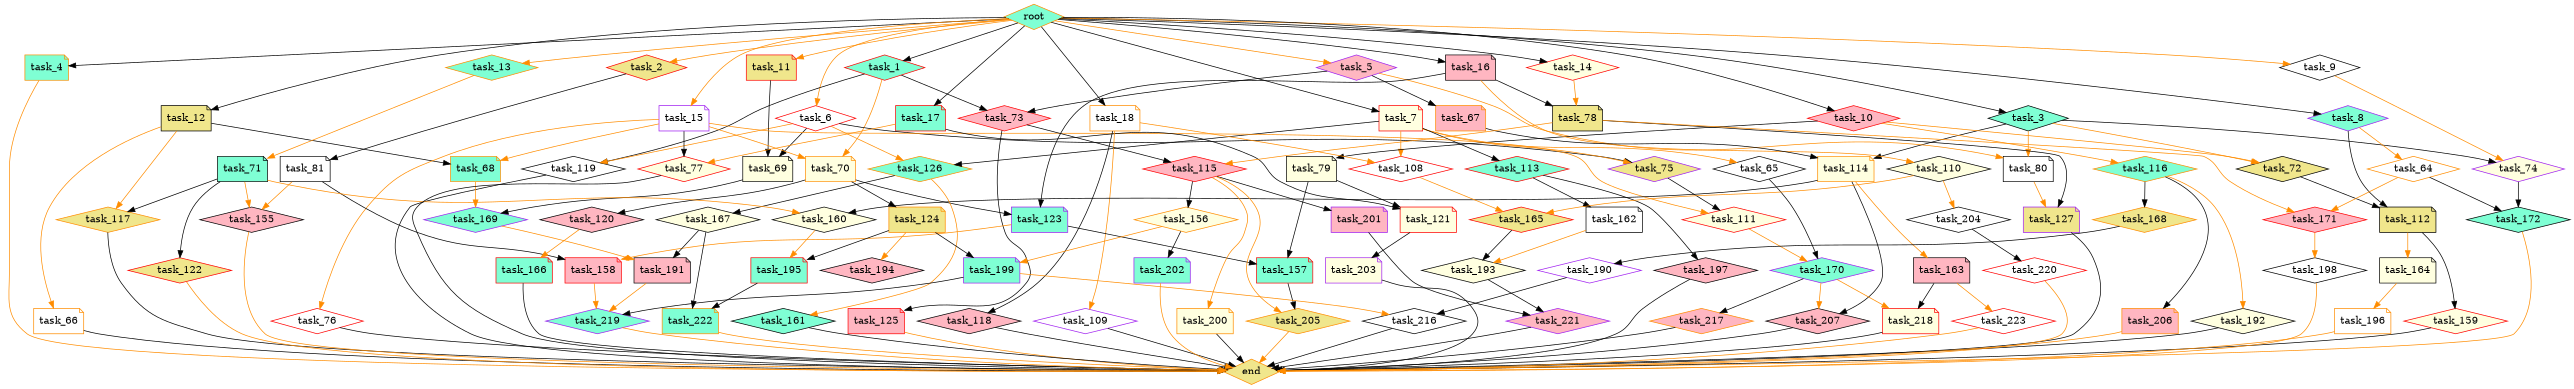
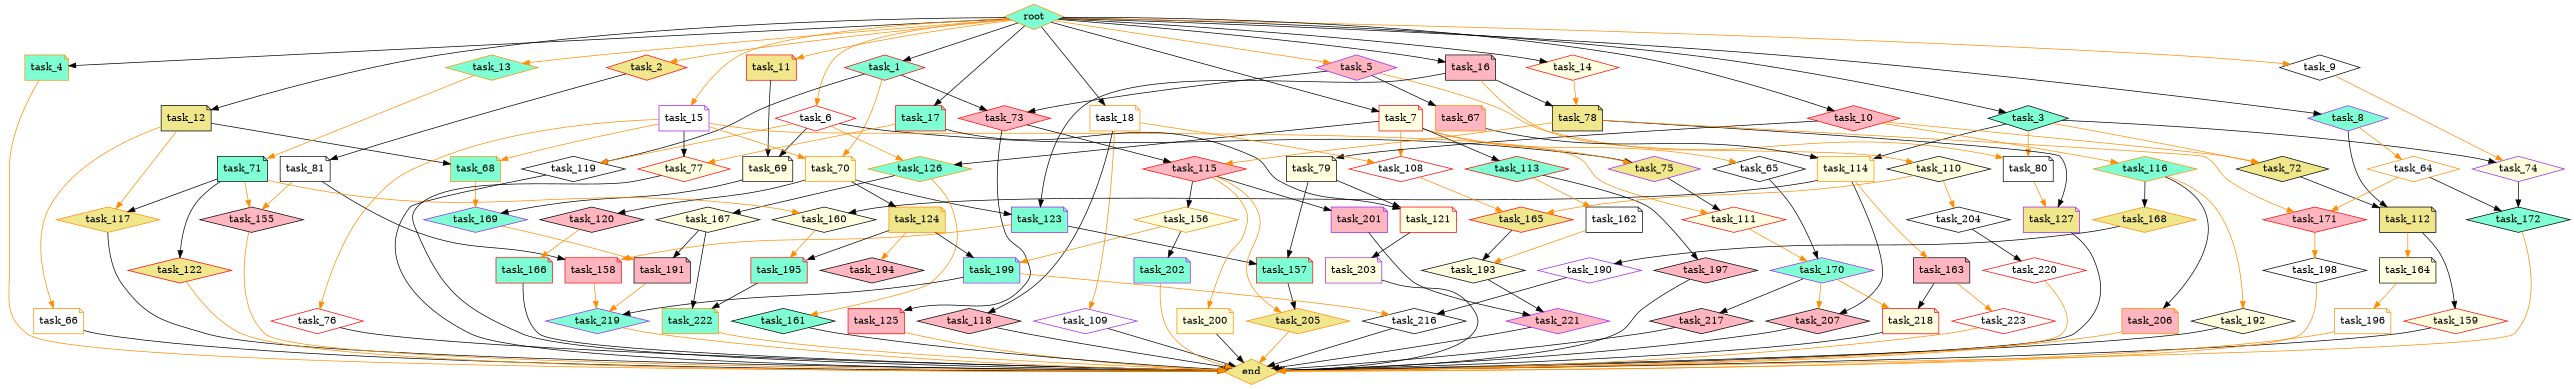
edge "task_113" -> "task_162": color black -> darkorange
node "task_217": color darkorange -> black
